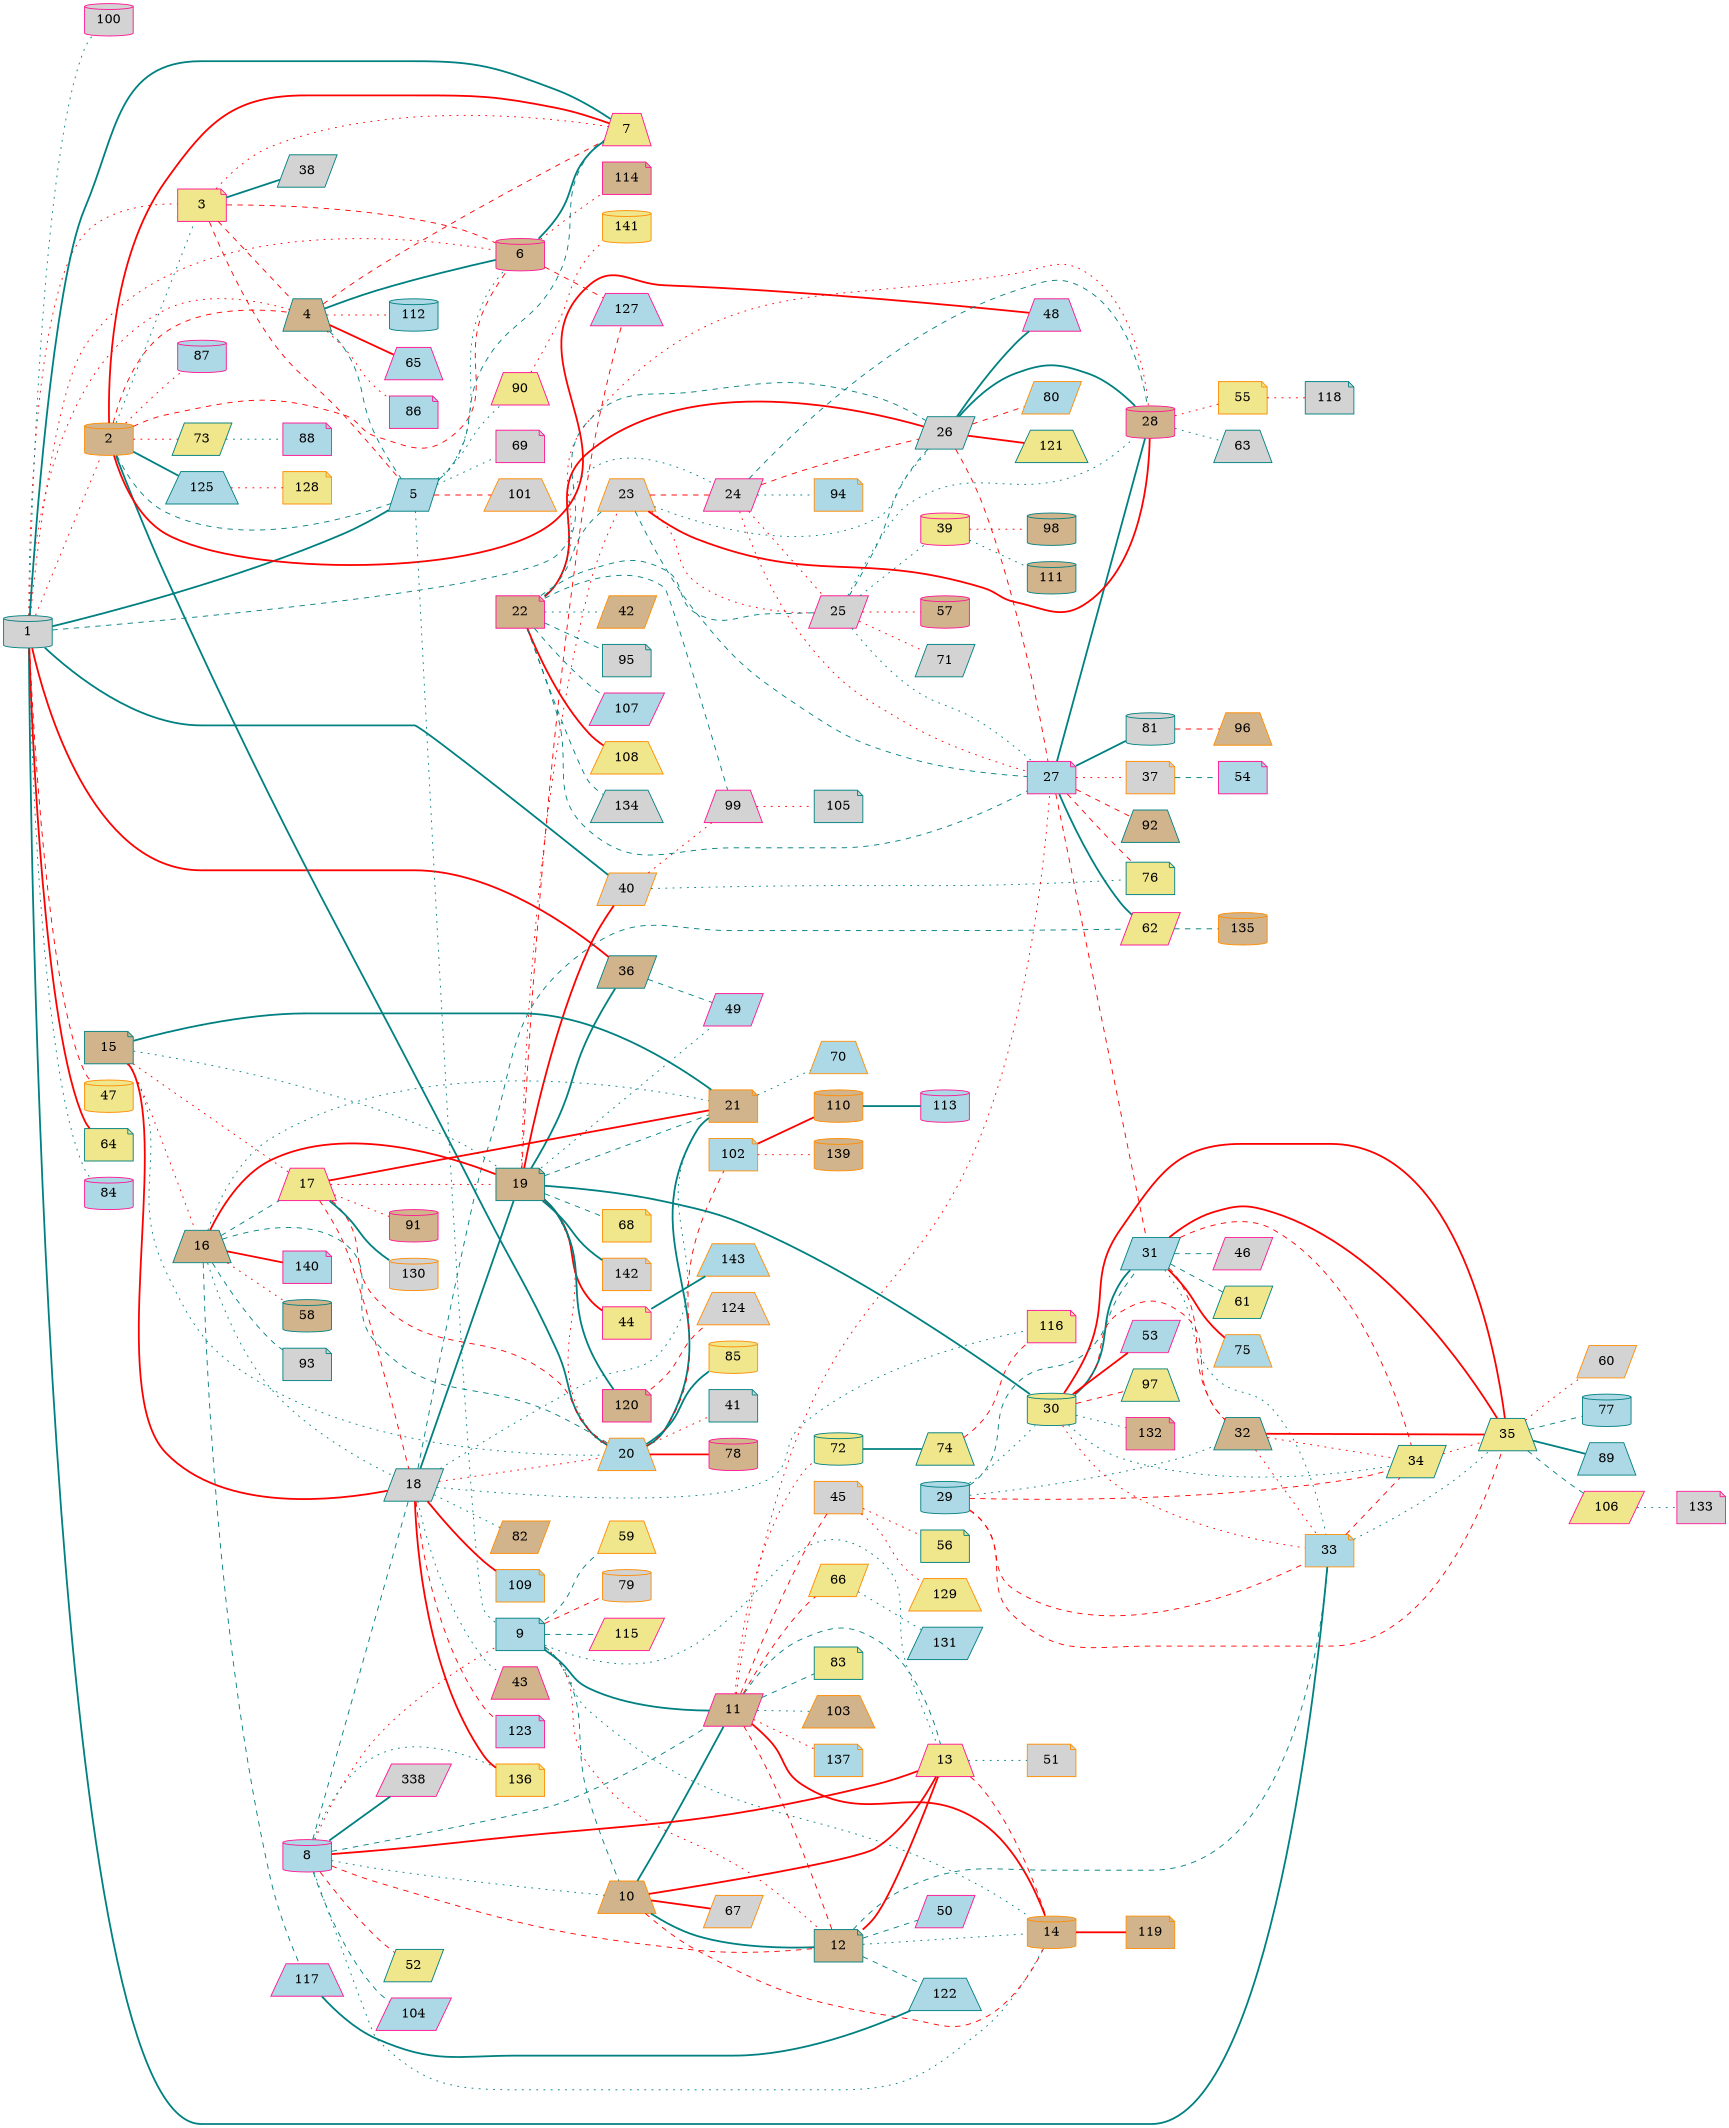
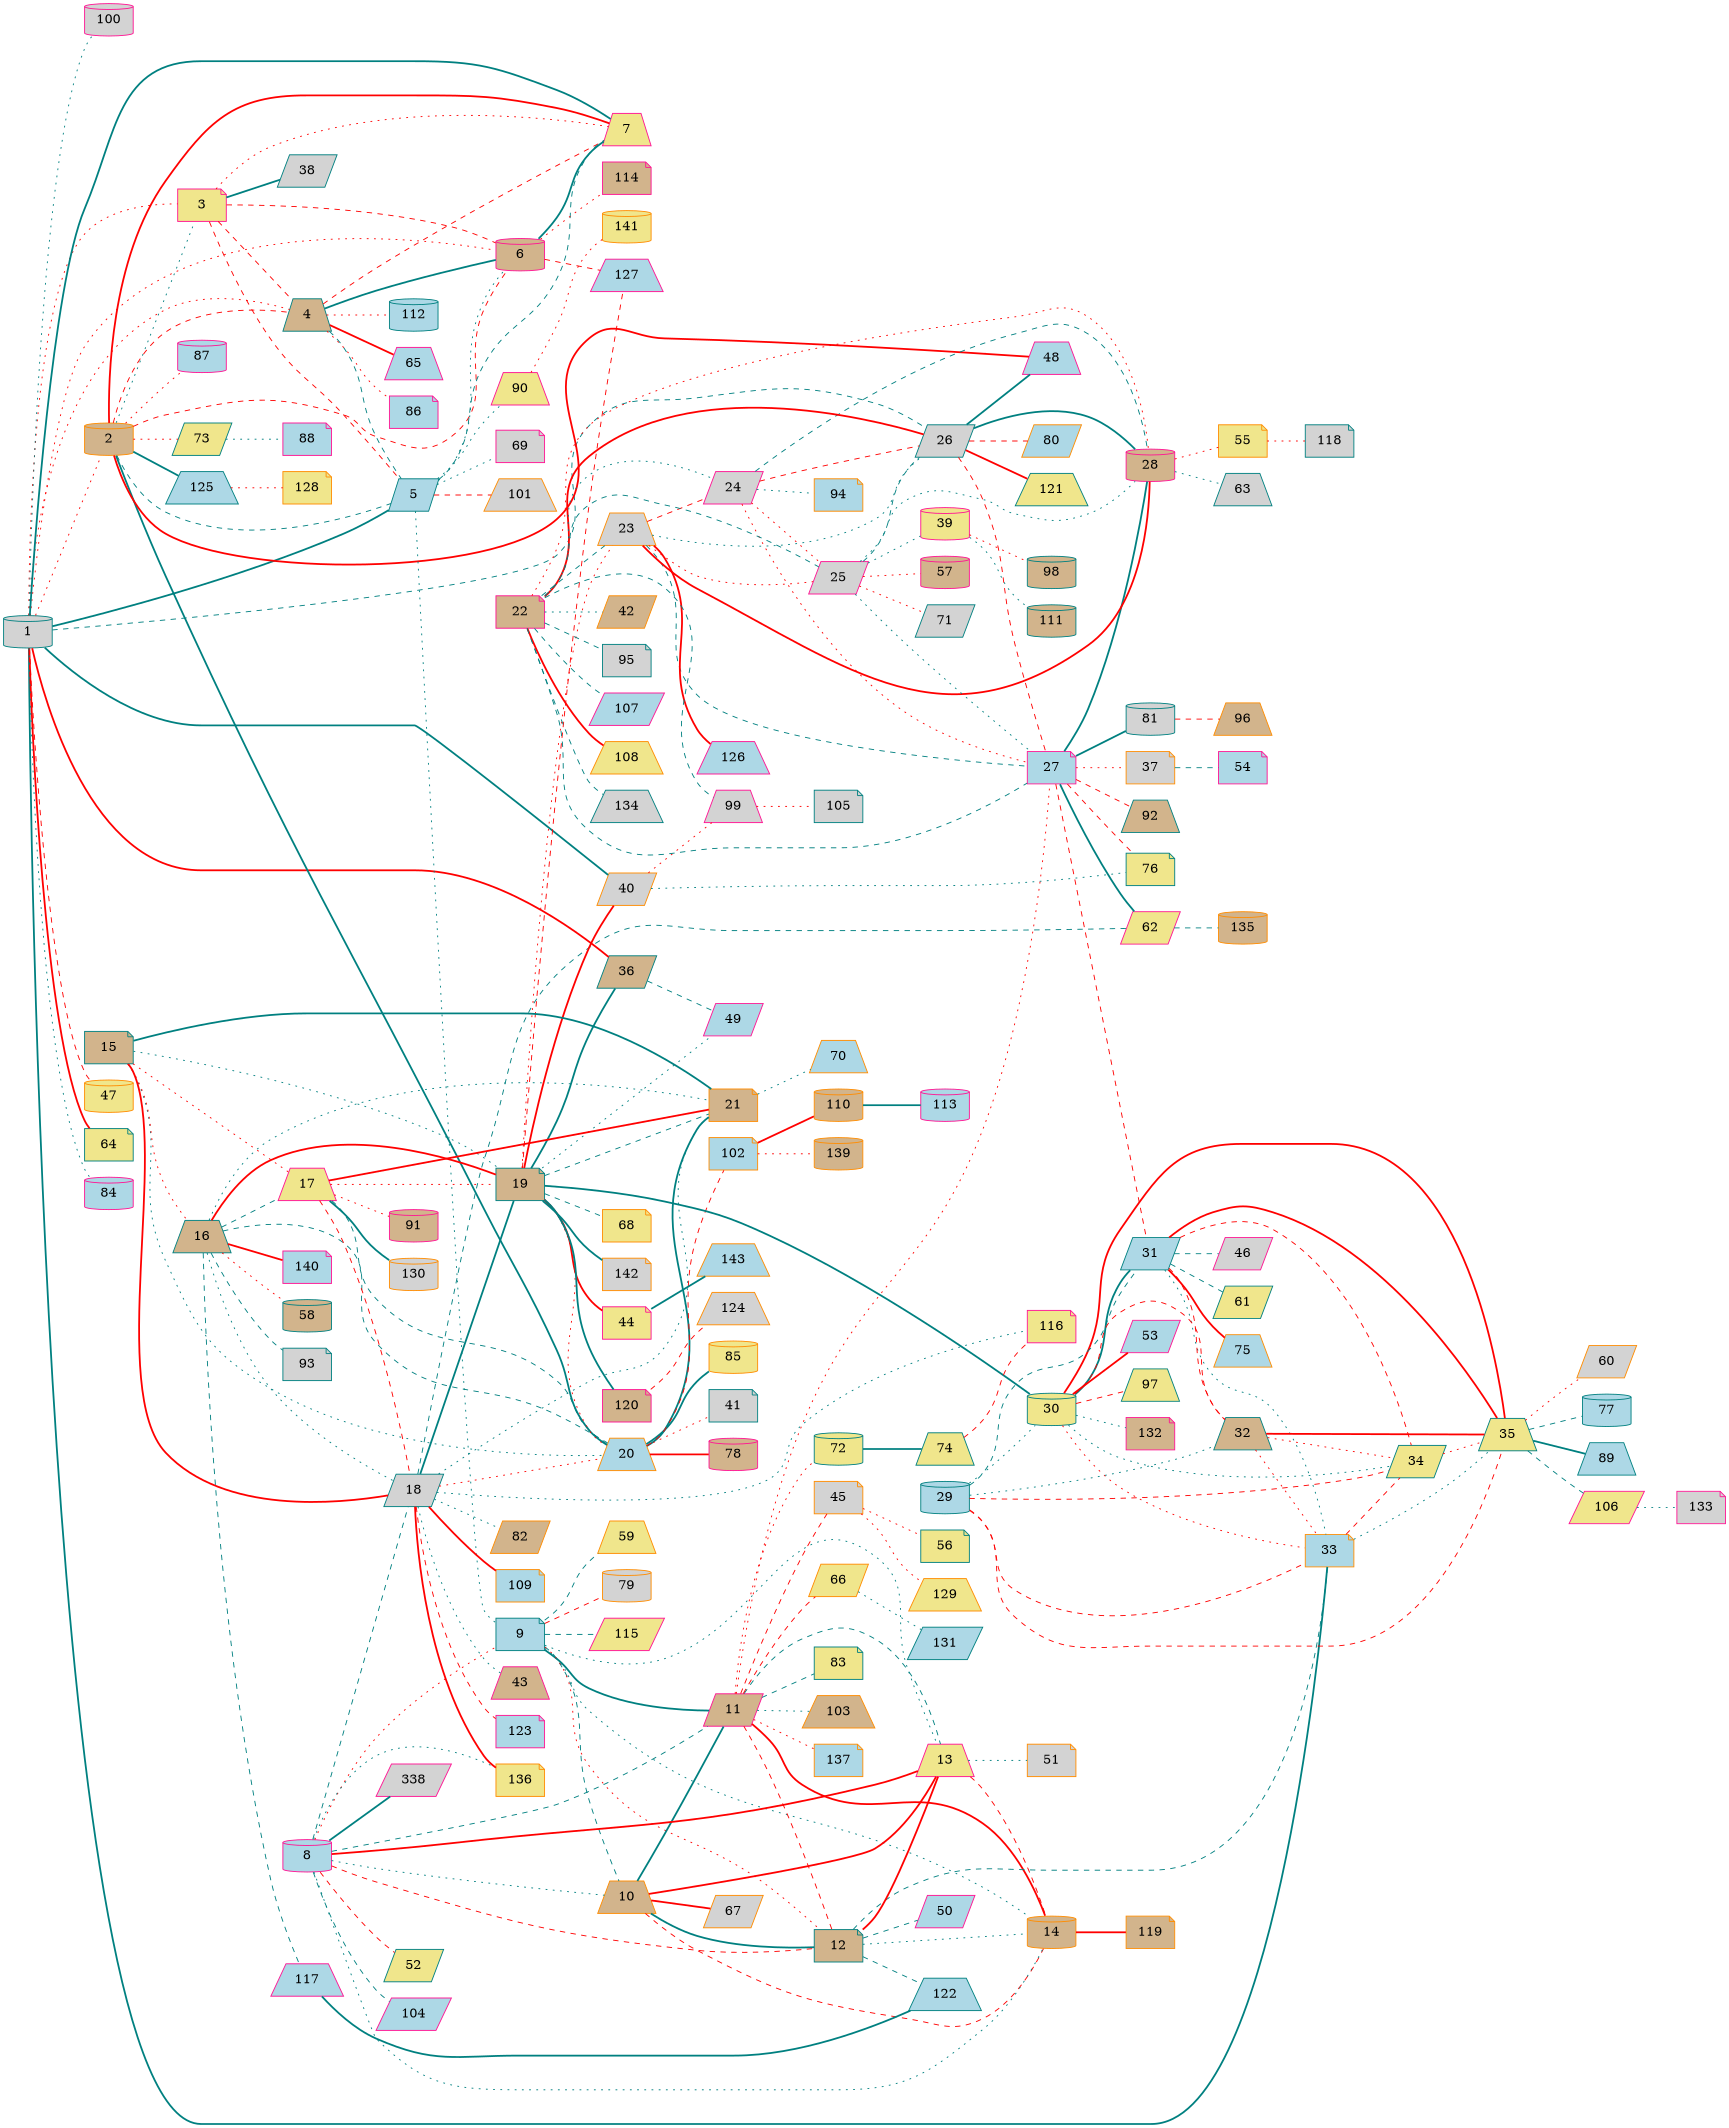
node "126": added
edge "17" -- "20": color red -> teal
